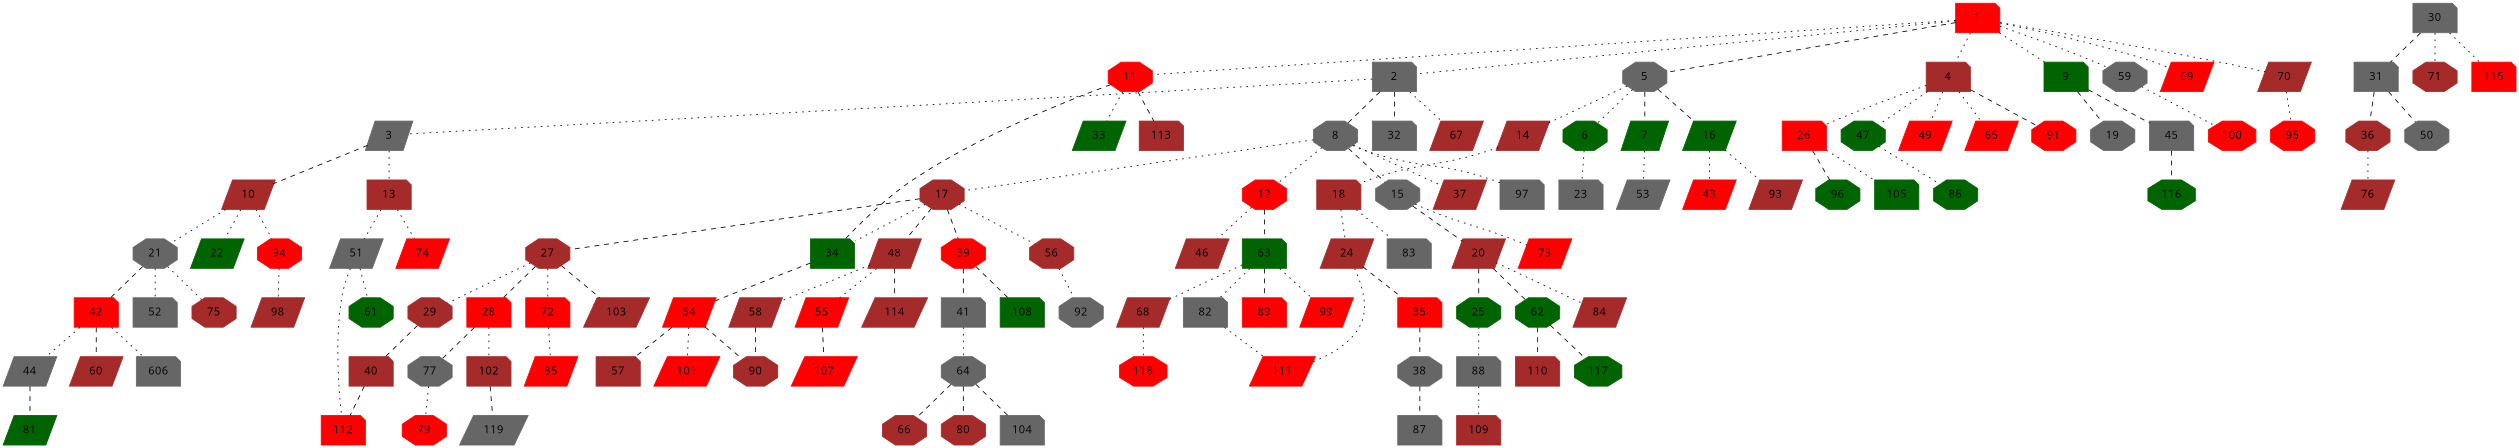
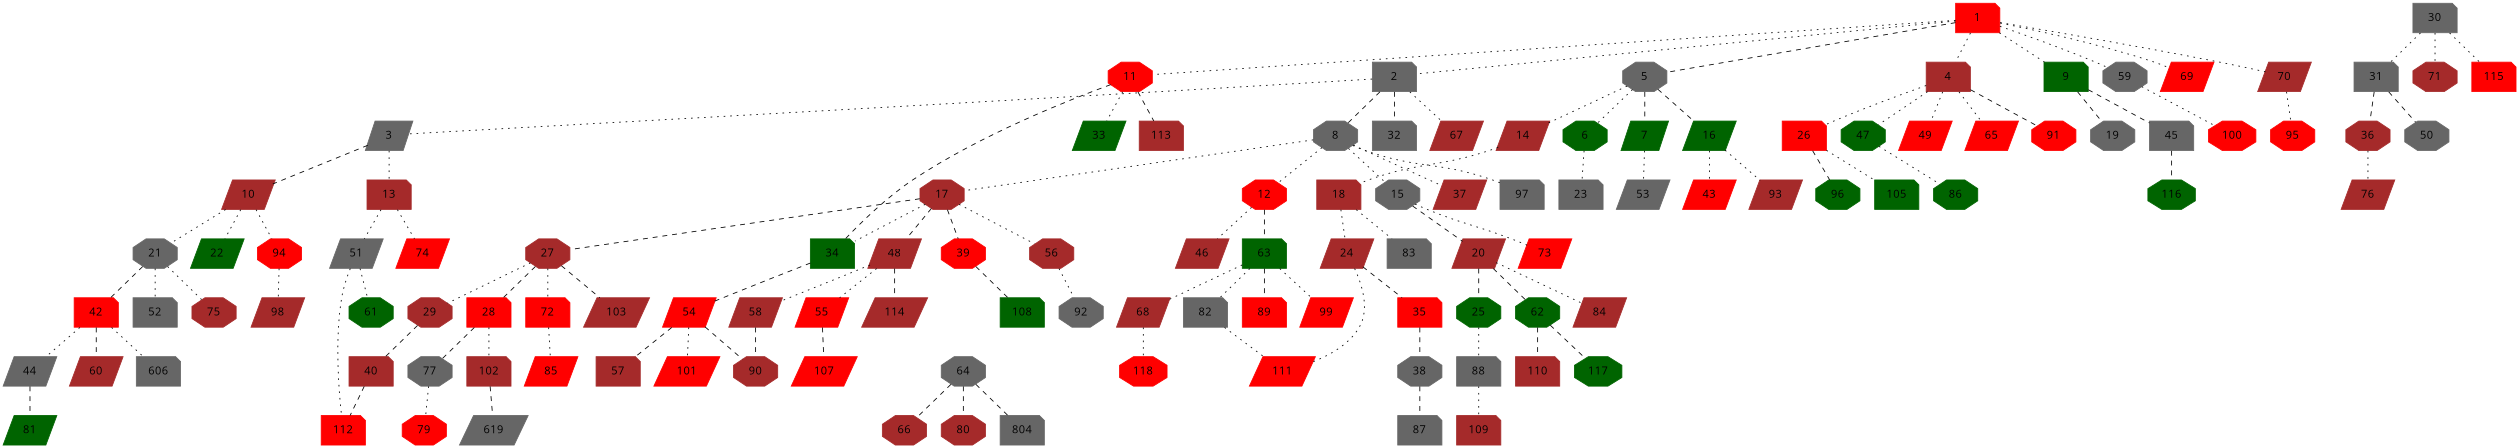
edge "30" -- "31": style dashed -> dotted
edge "8" -- "15": style dashed -> dotted
node "41": removed
node "119": label "119" -> "619"
node "104": label "104" -> "804"
